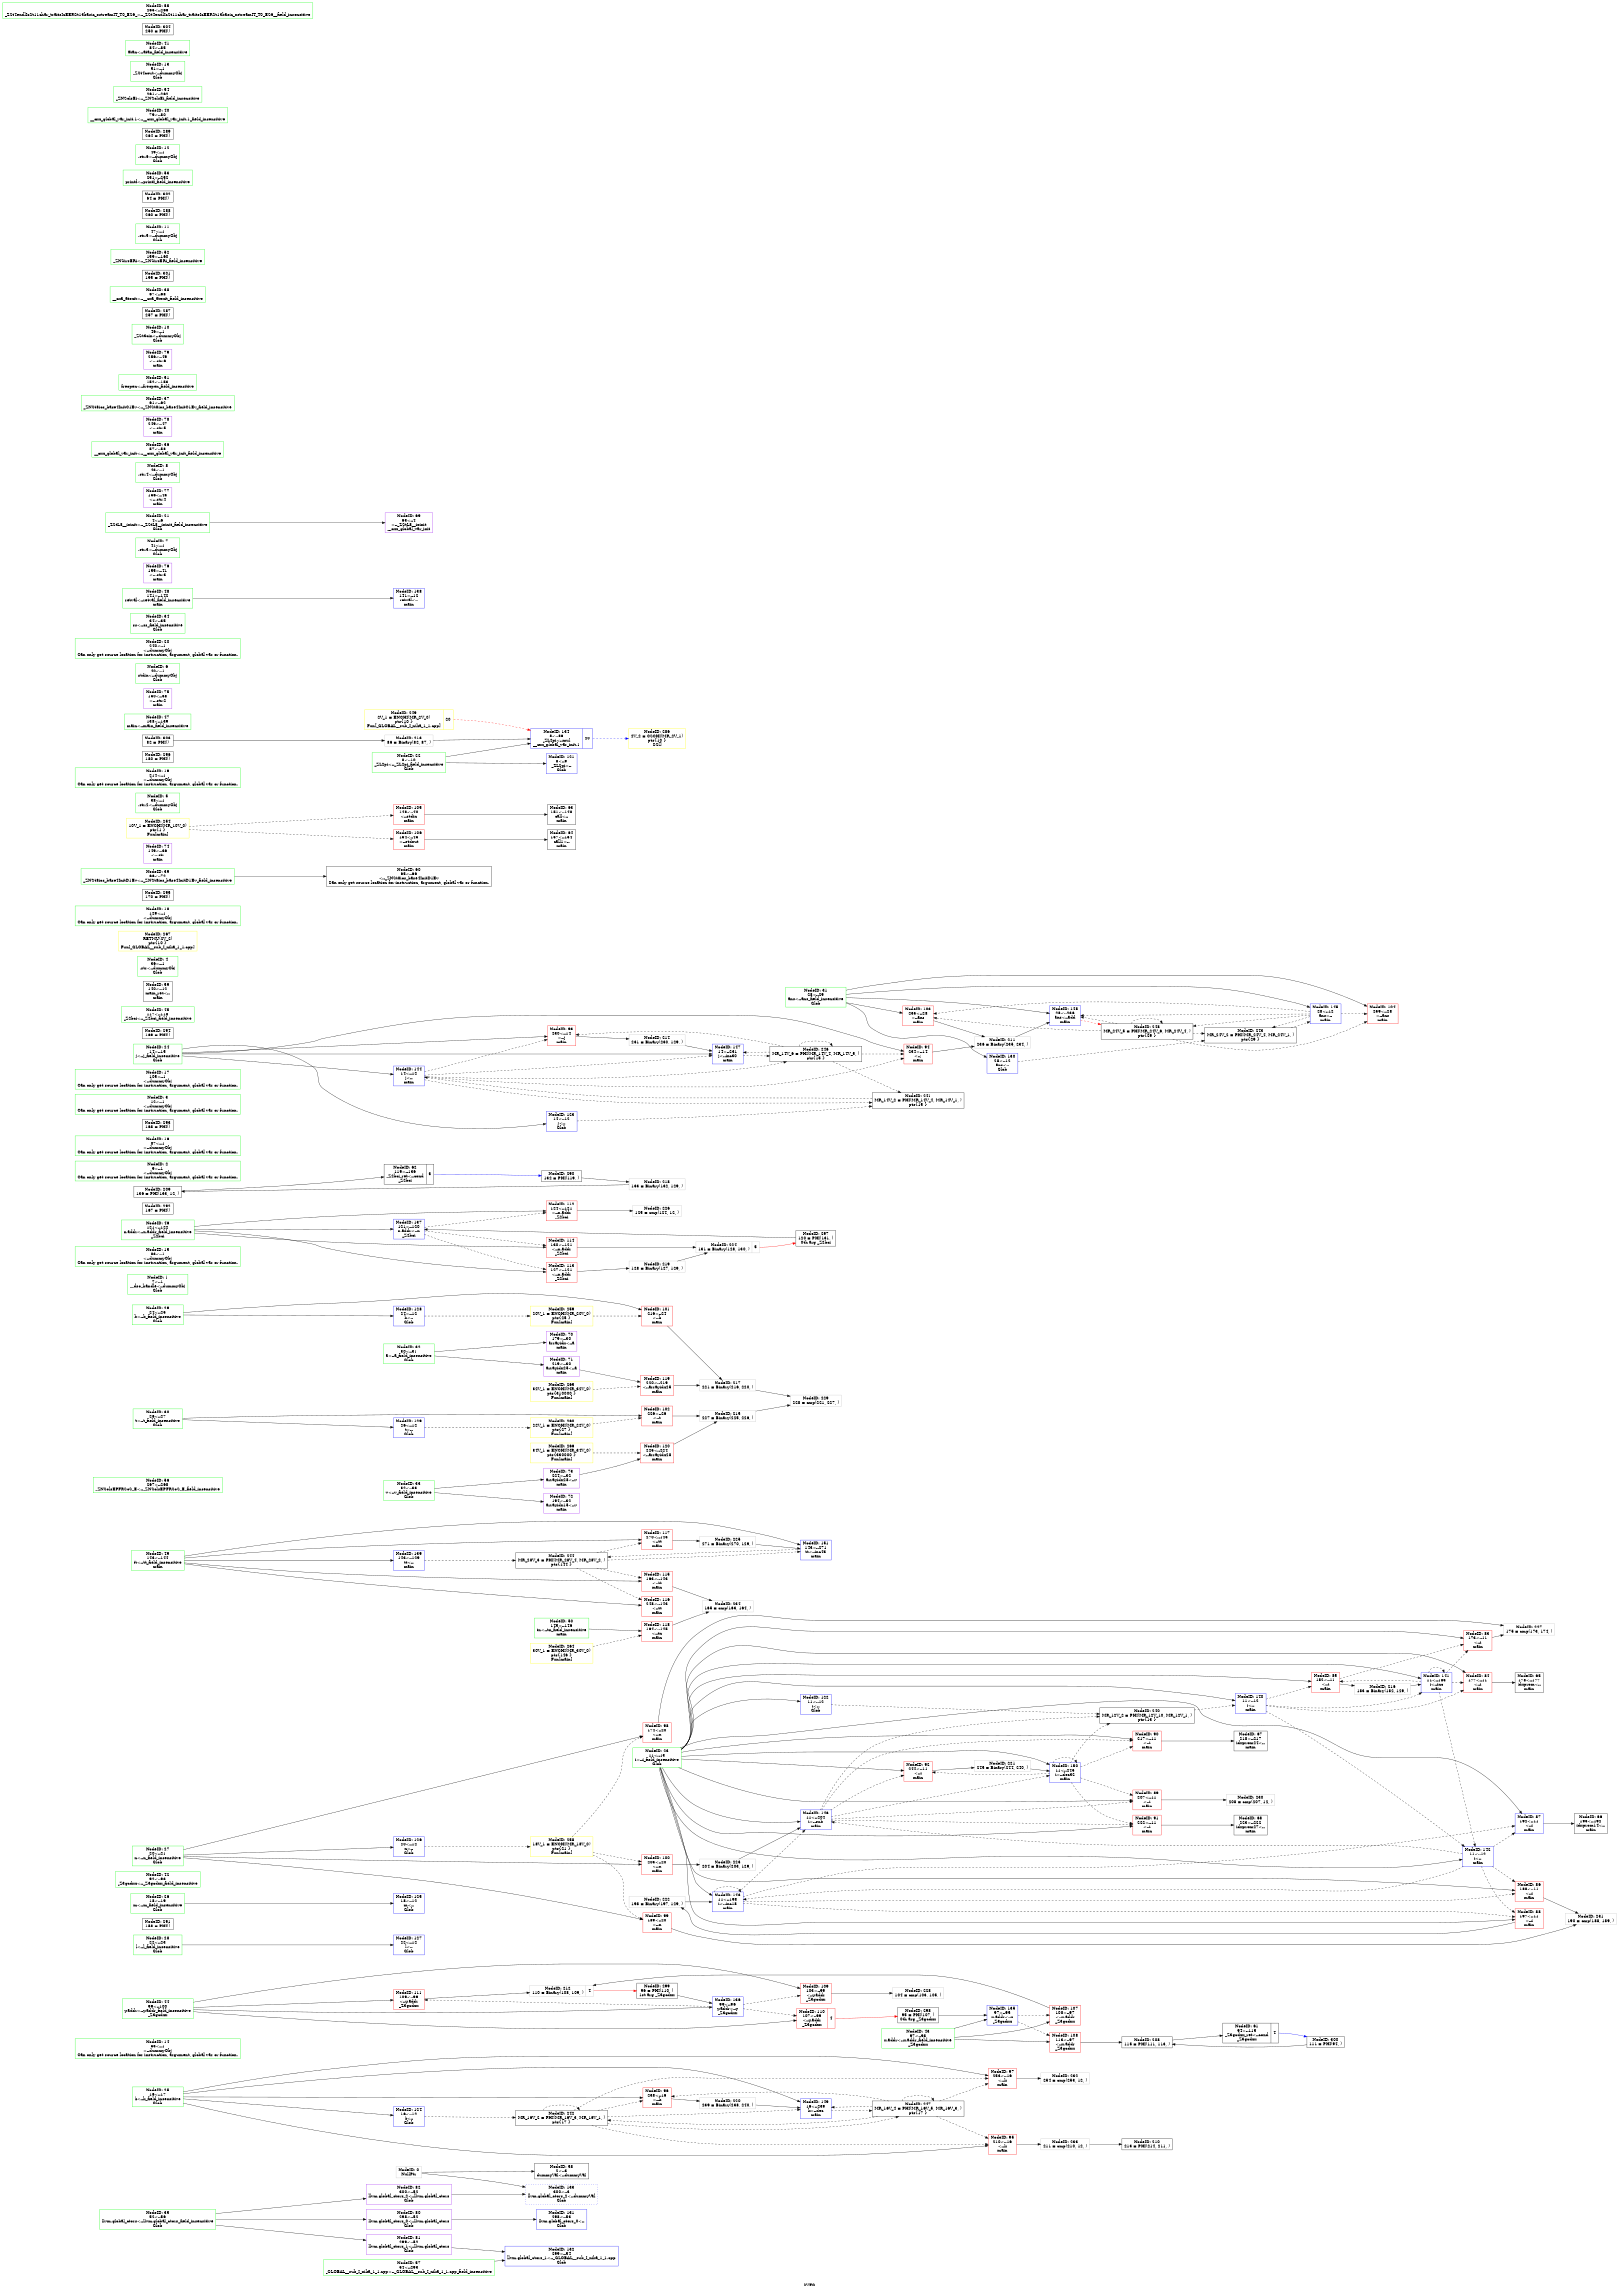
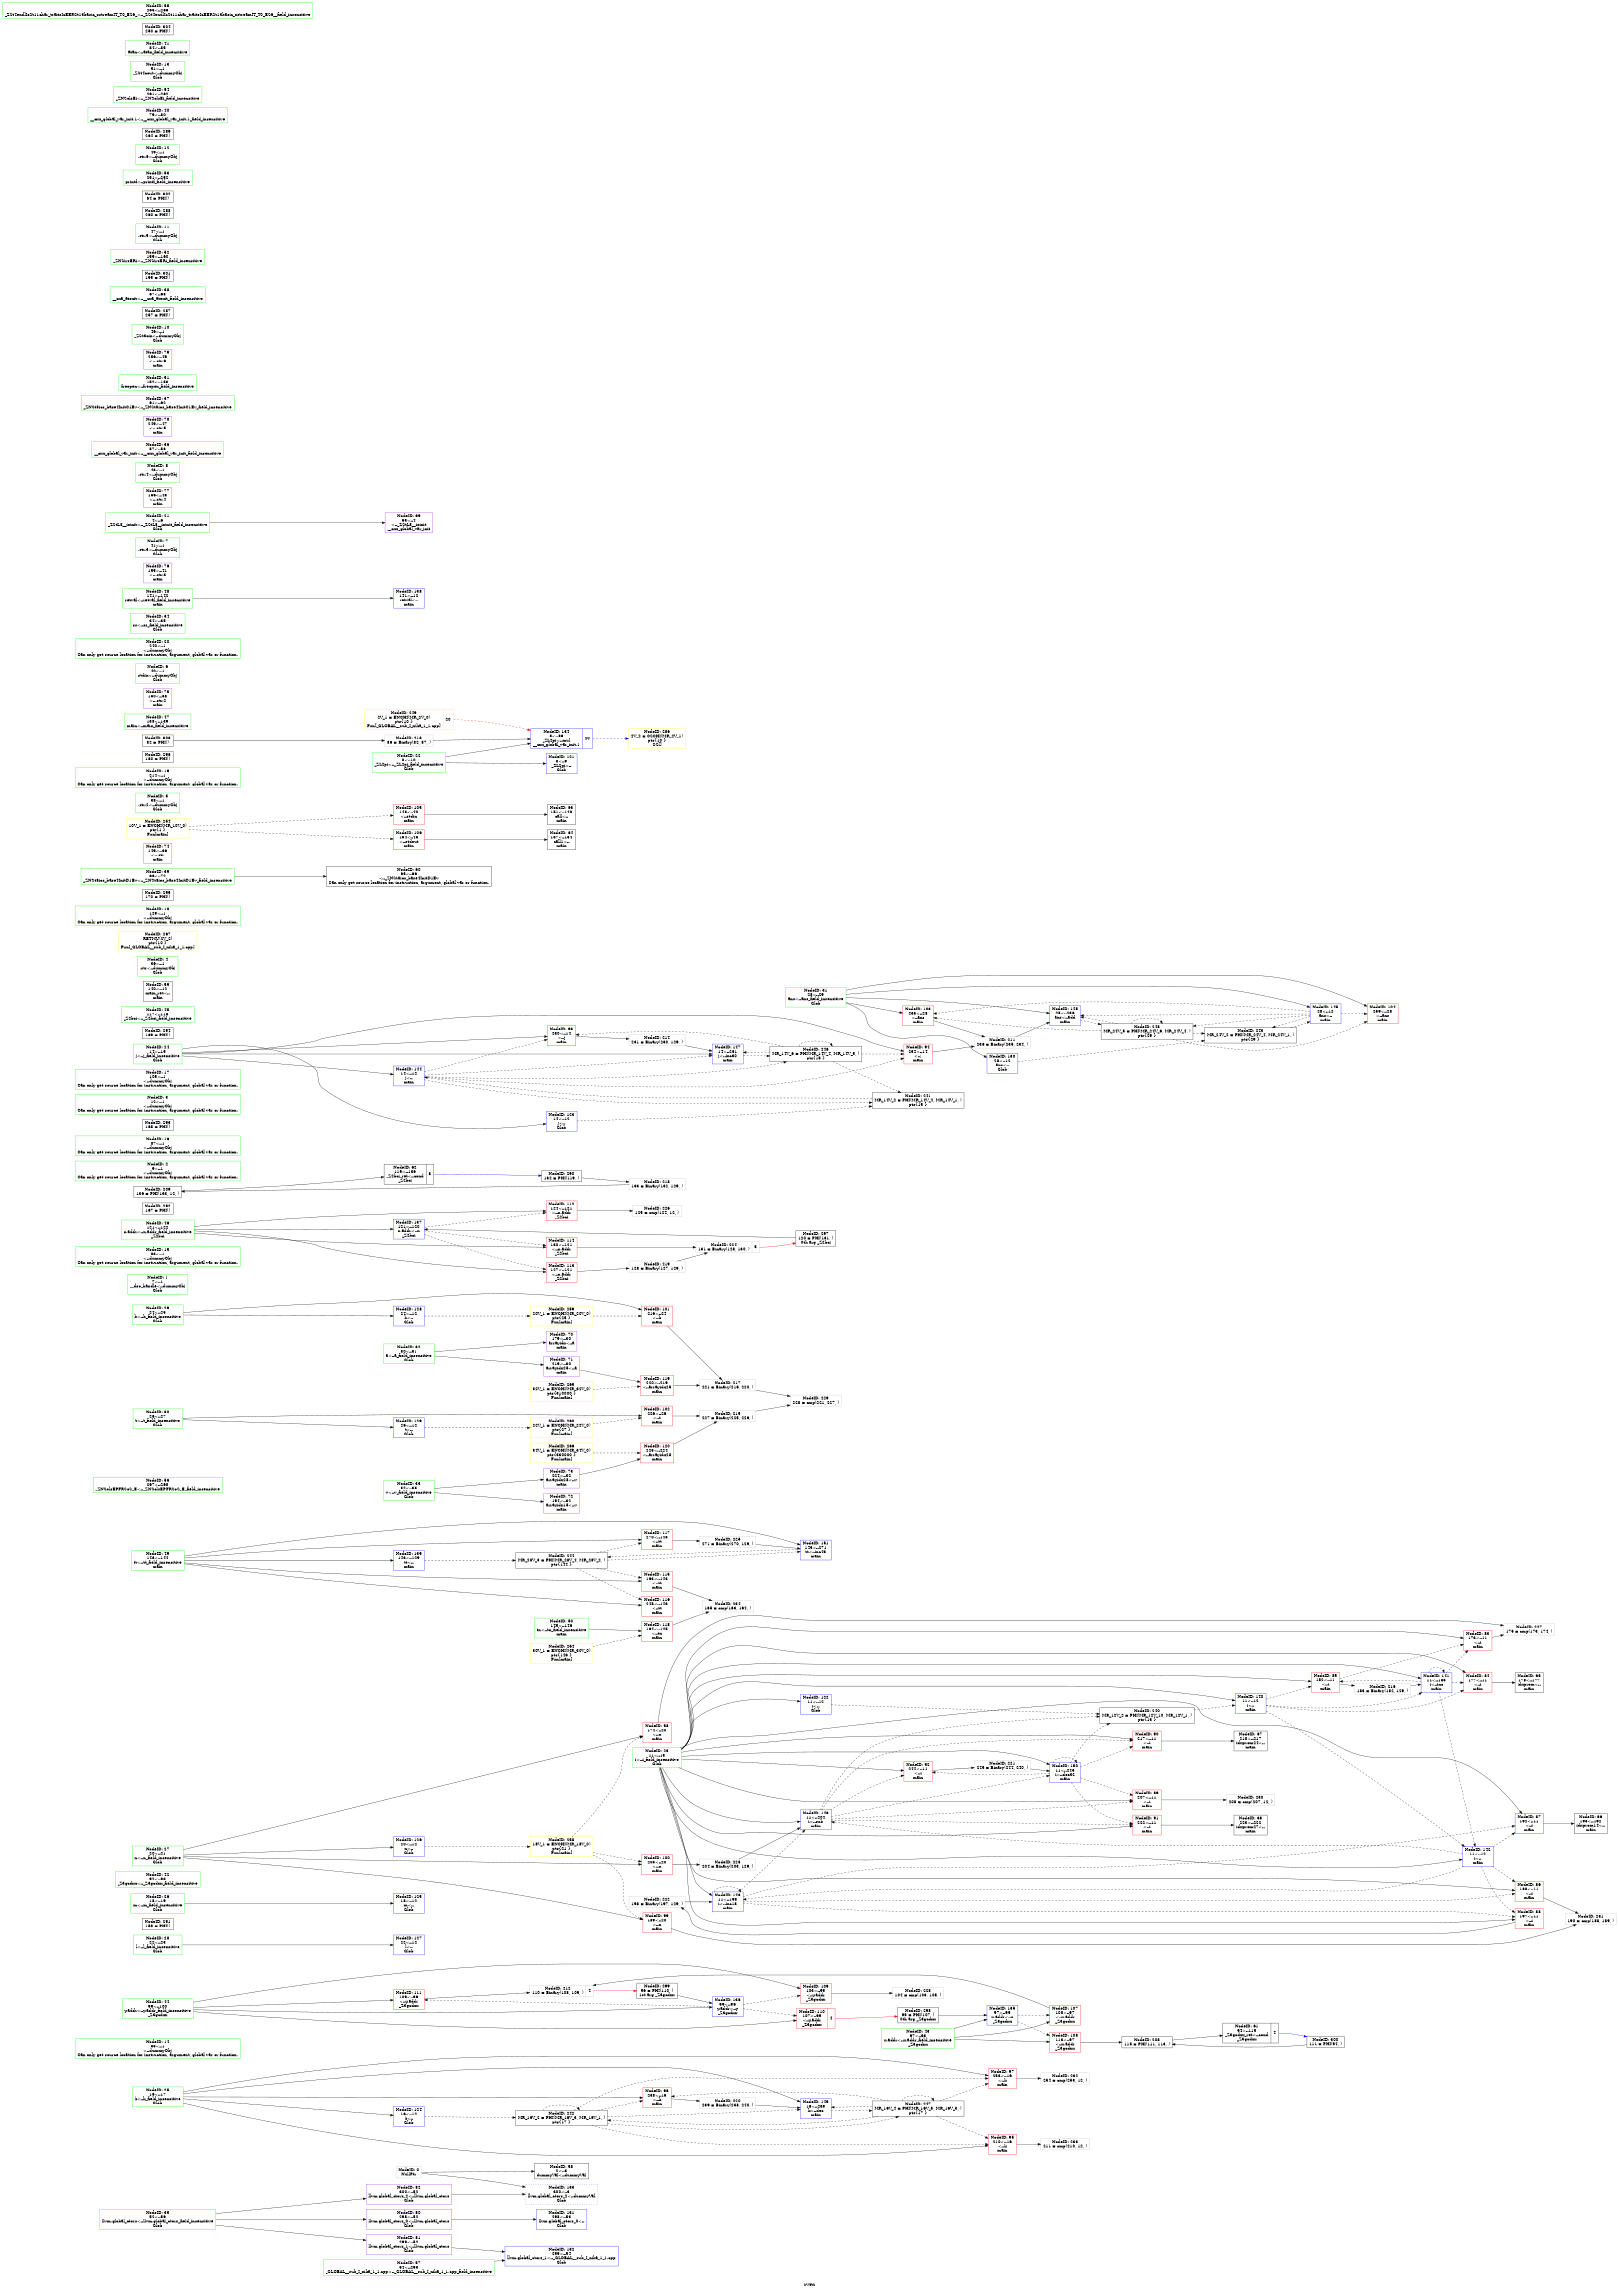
edge "NodeID: 148" -> "NodeID: 248": color red -> black
node "NodeID: 210": removed
